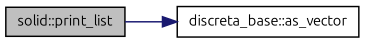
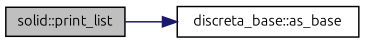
node "discreta_base::as_vector": label "discreta_base::as_vector" -> "discreta_base::as_base"
